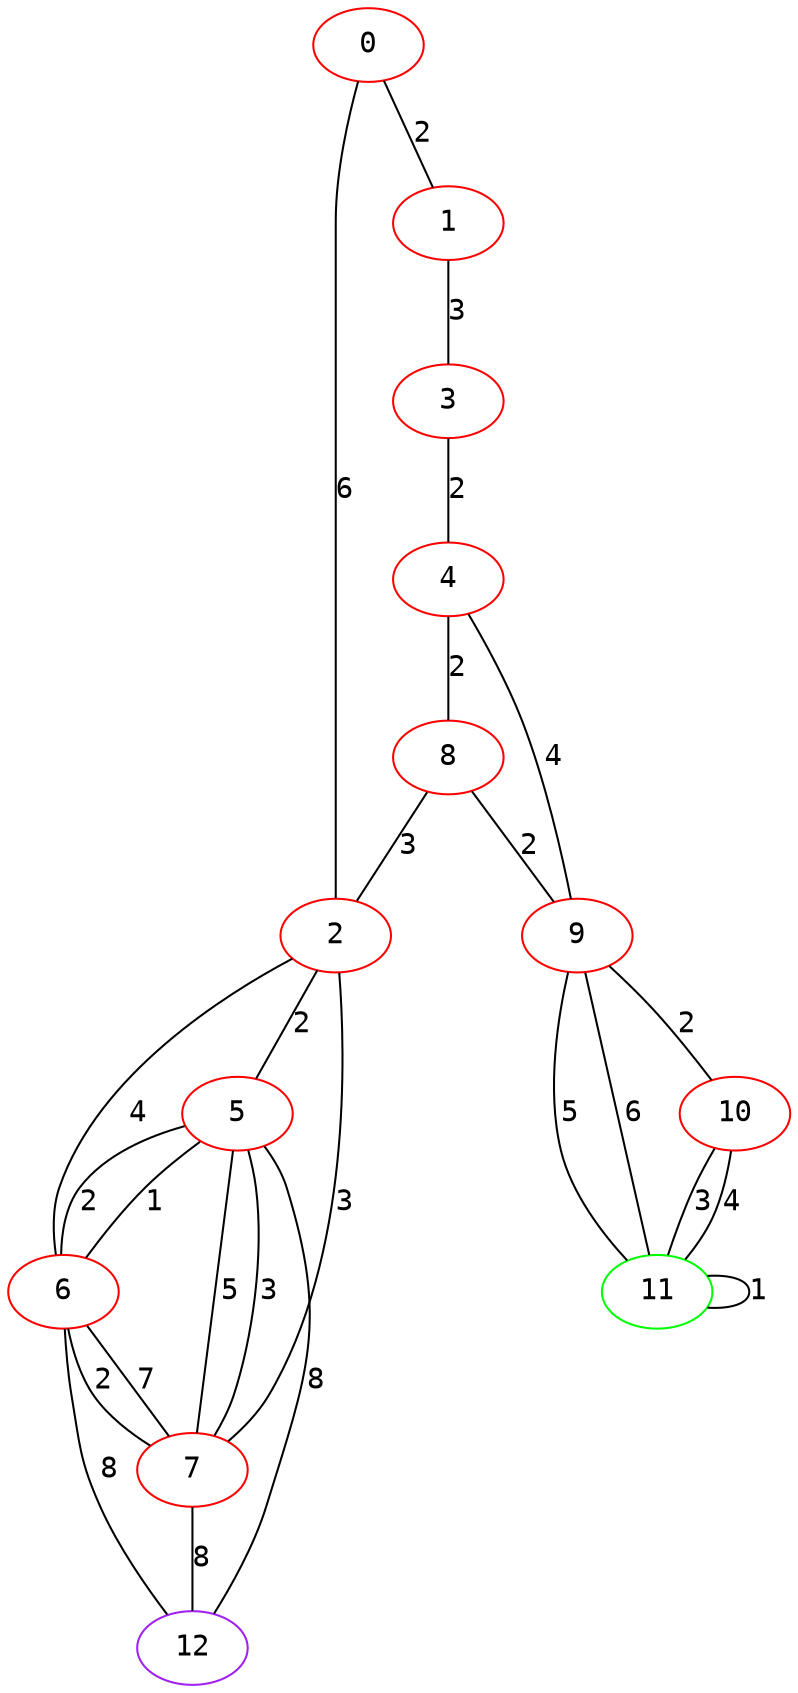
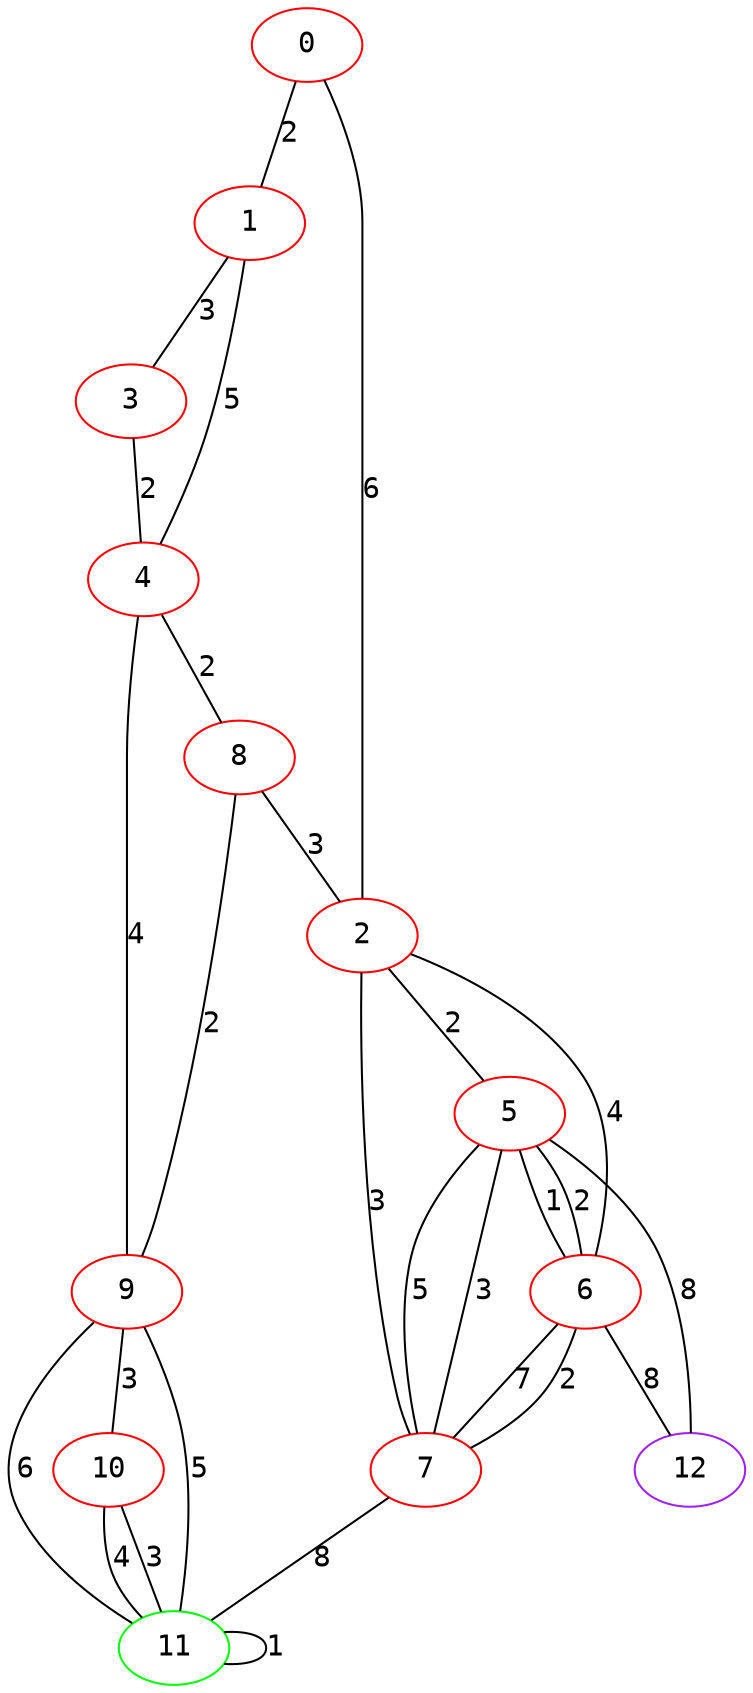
edge "1" -- "4": added, label "5"
edge "9" -- "10": label "2" -> "3"
edge "7" -- "12": now "7" -- "11"
